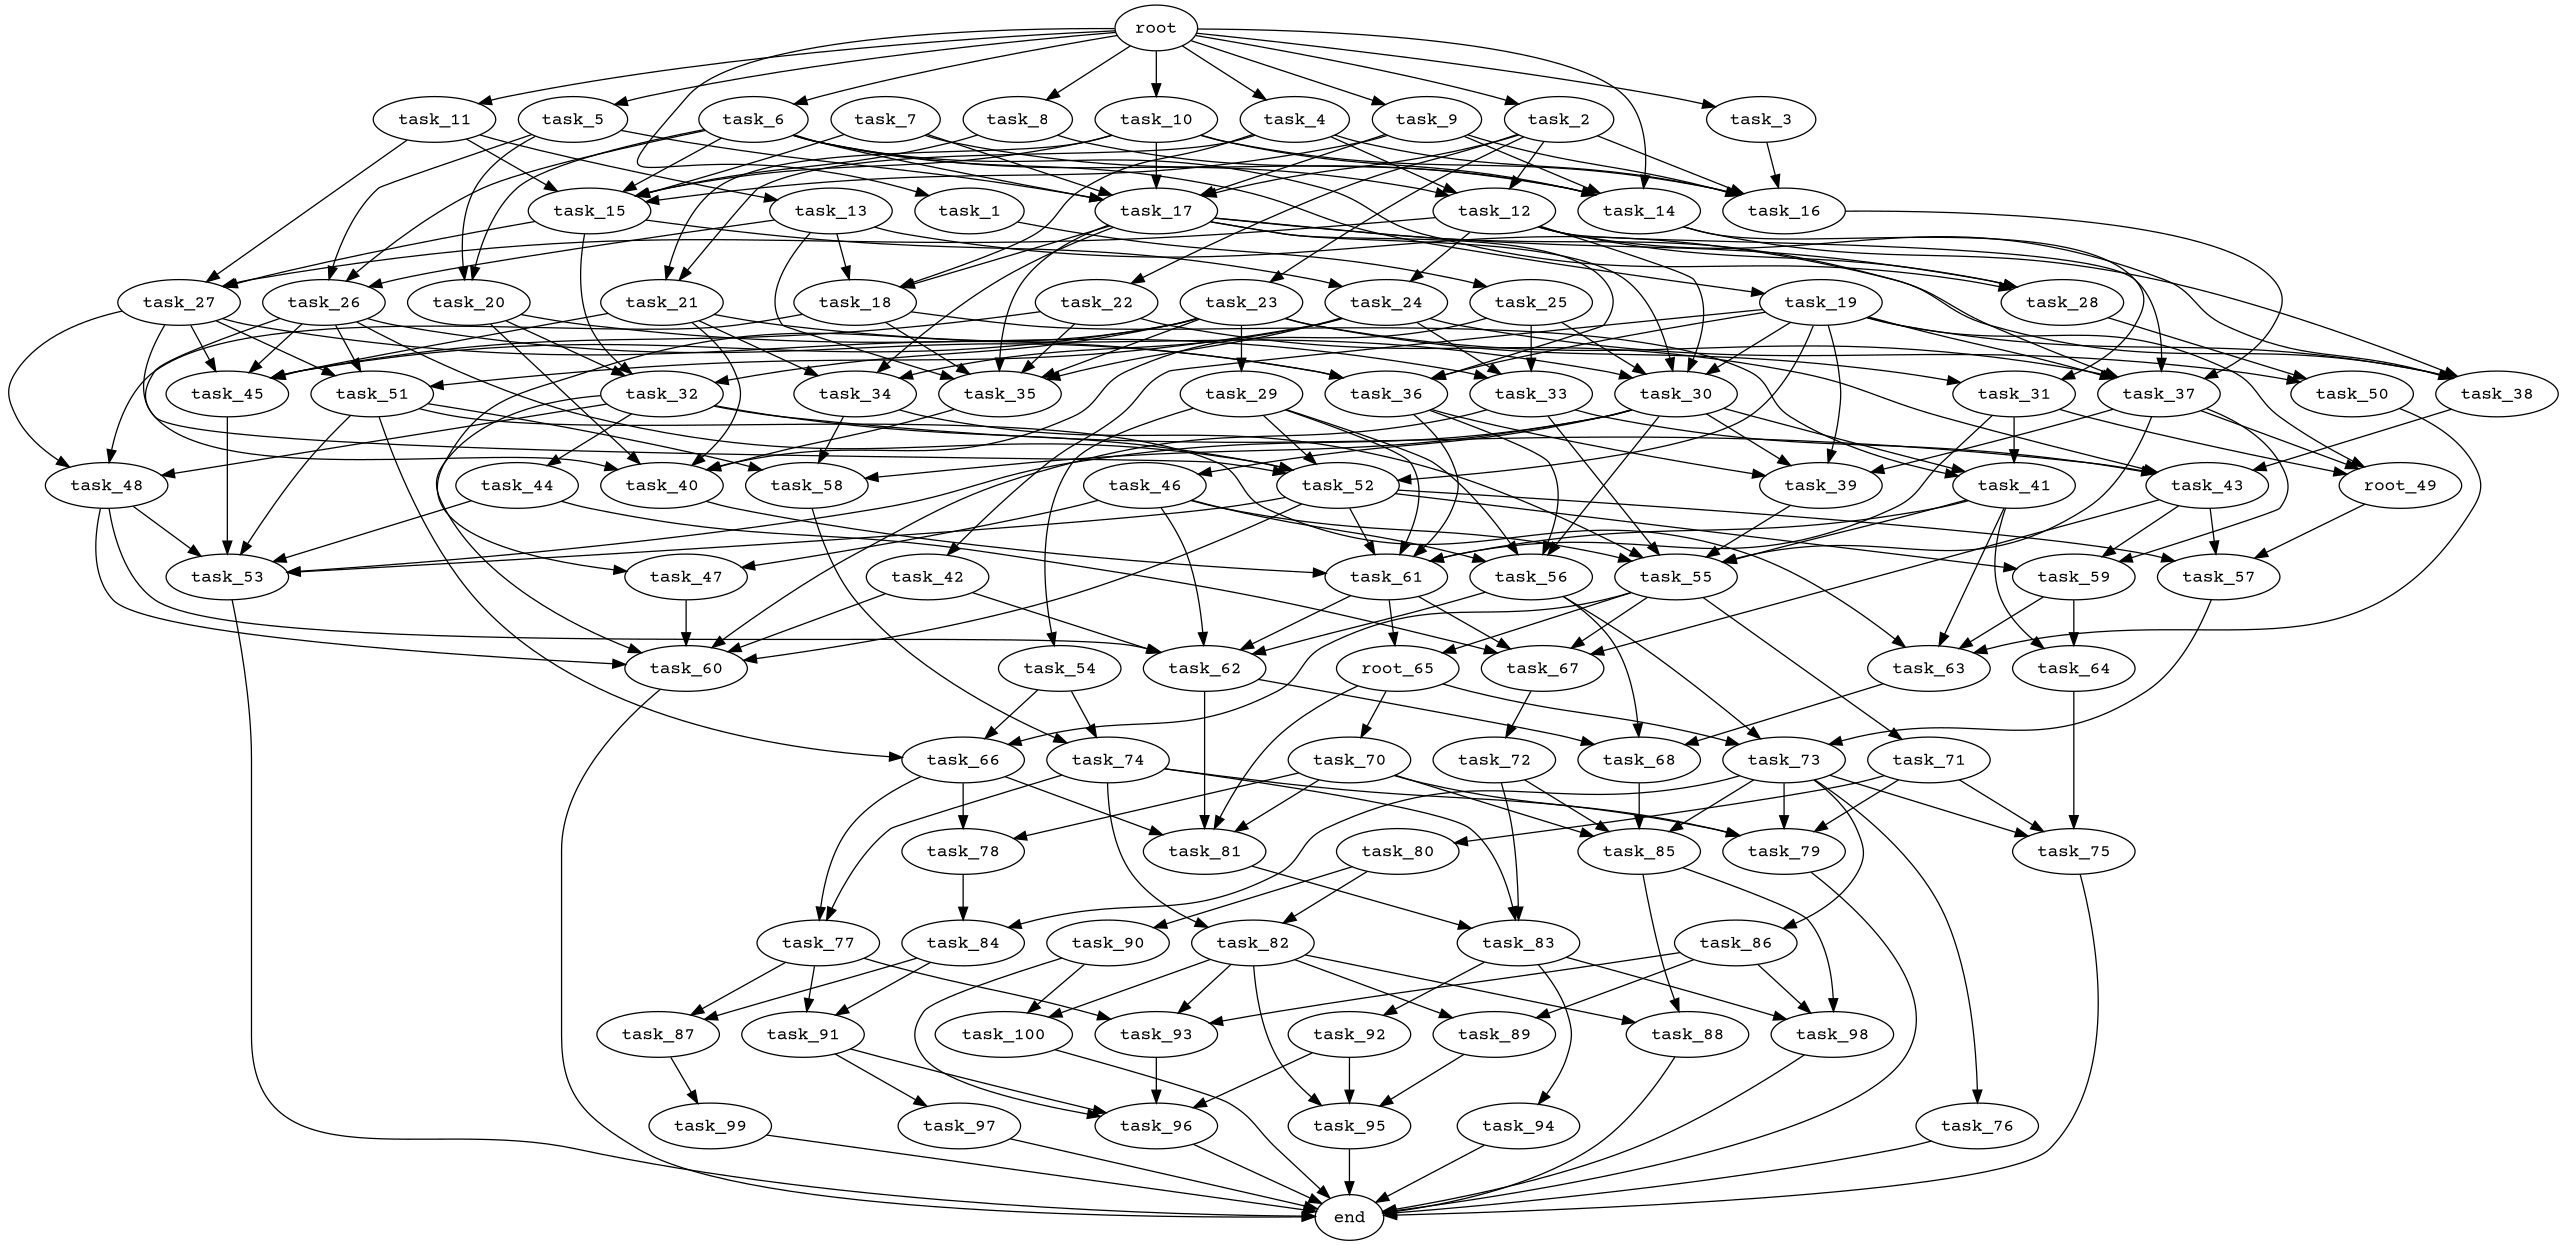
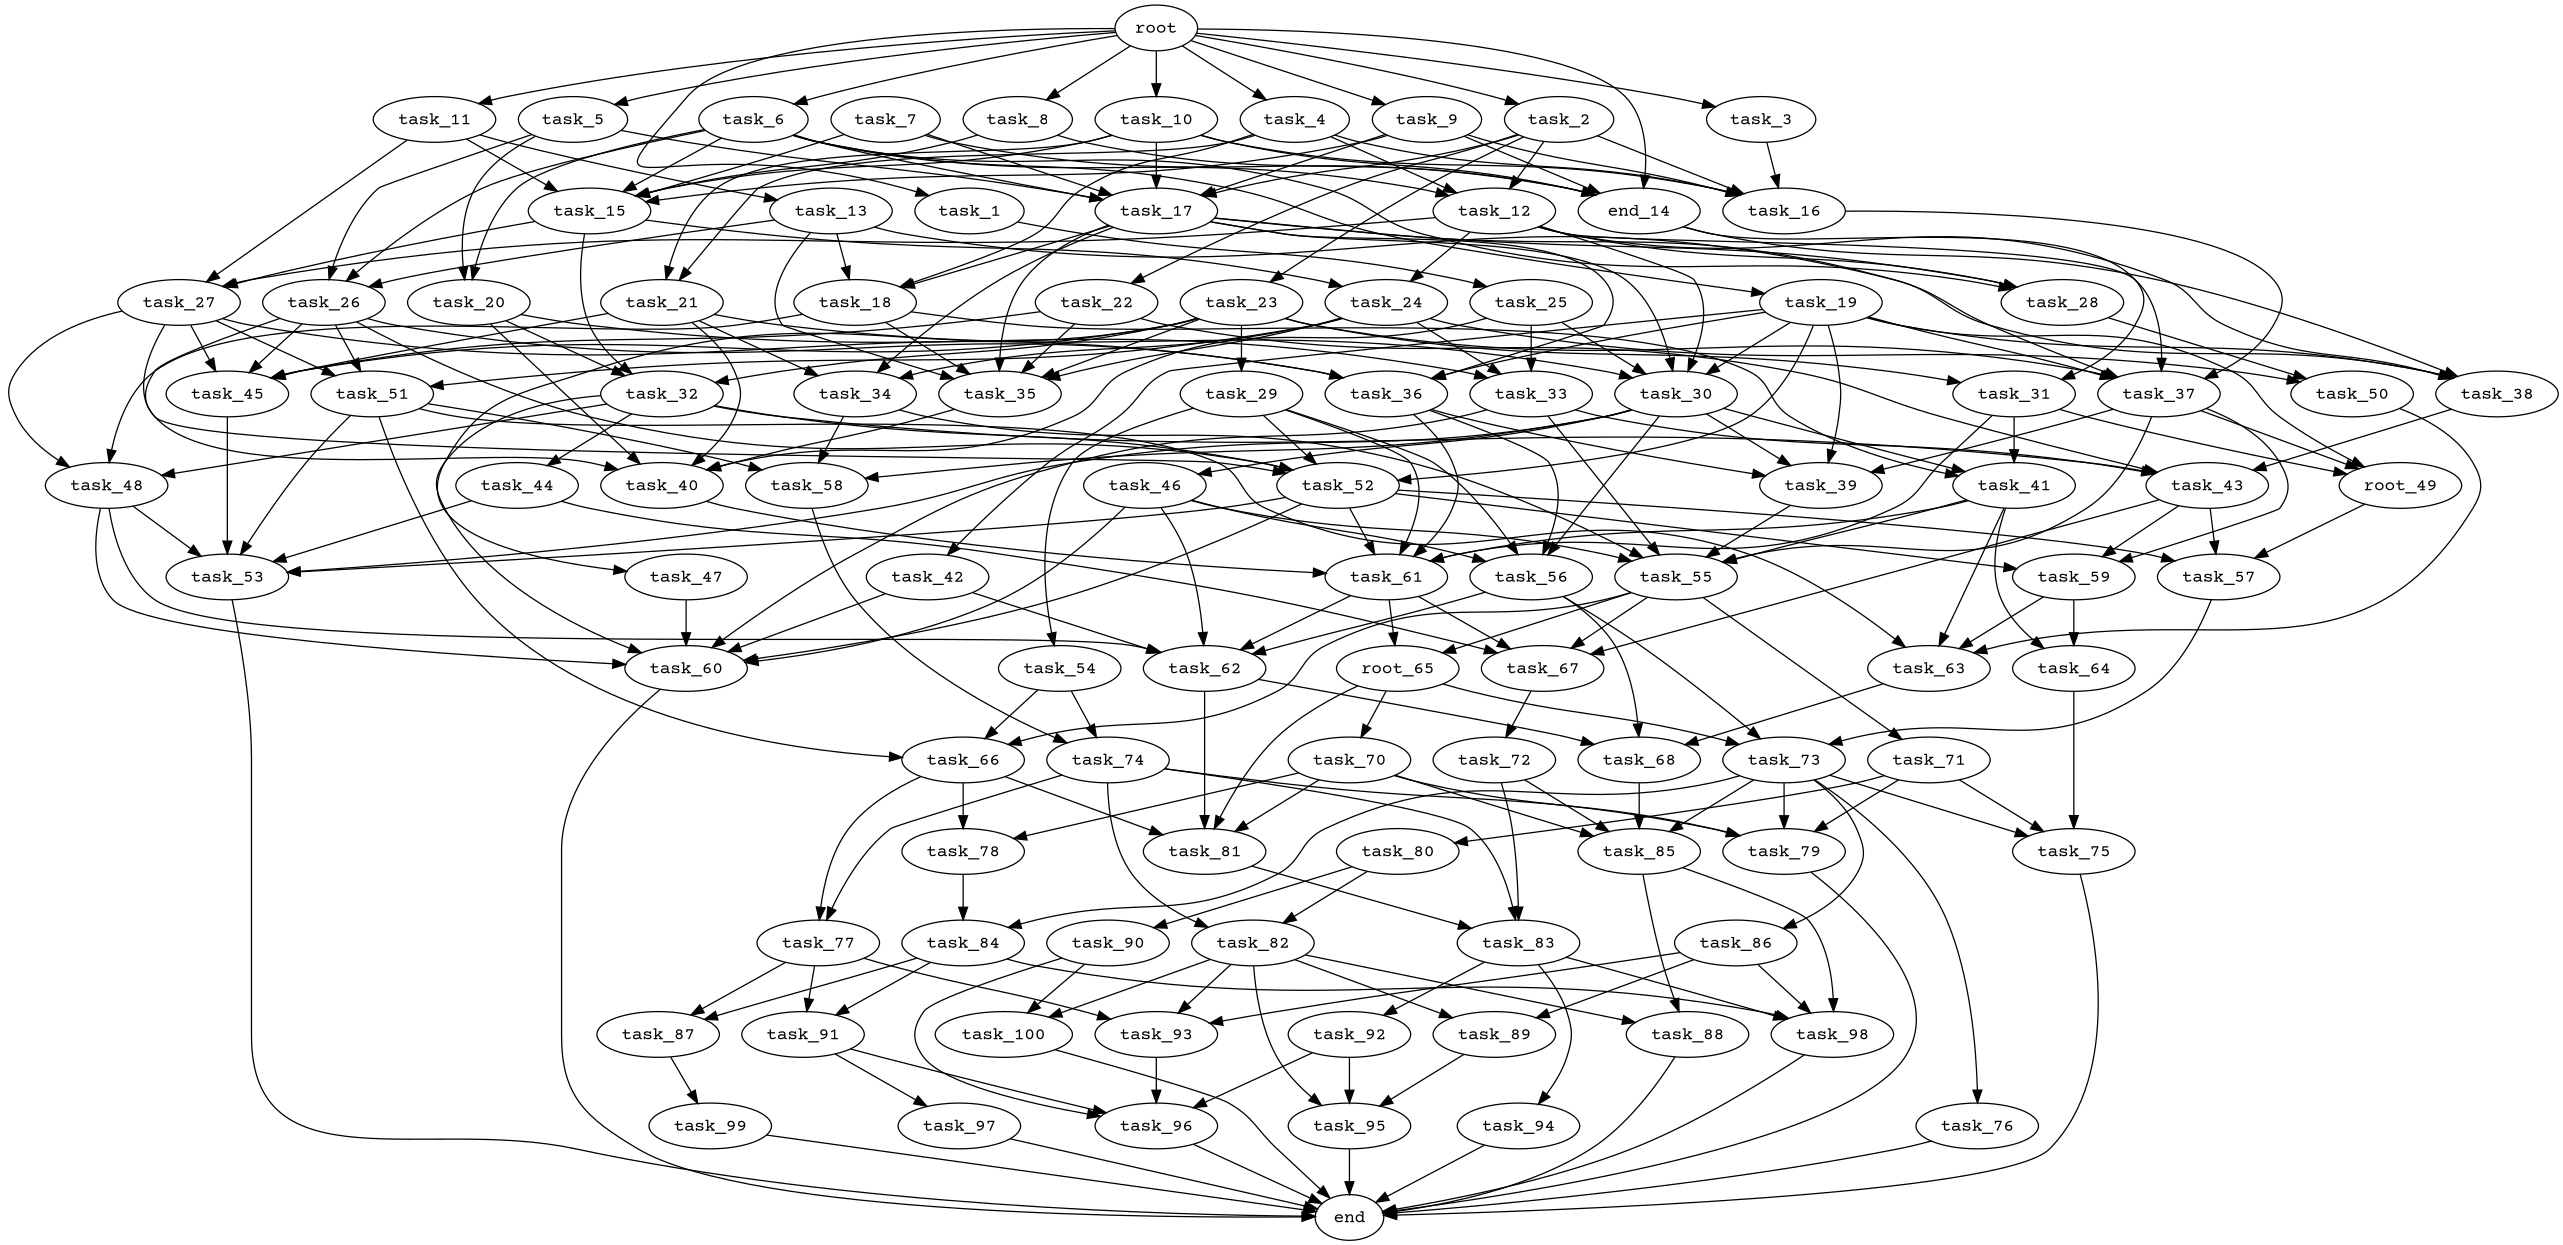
node "task_14": label "task_14" -> "end_14"
edge "task_46" -> "task_47": now "task_46" -> "task_60"
edge "task_84" -> "task_98": added
